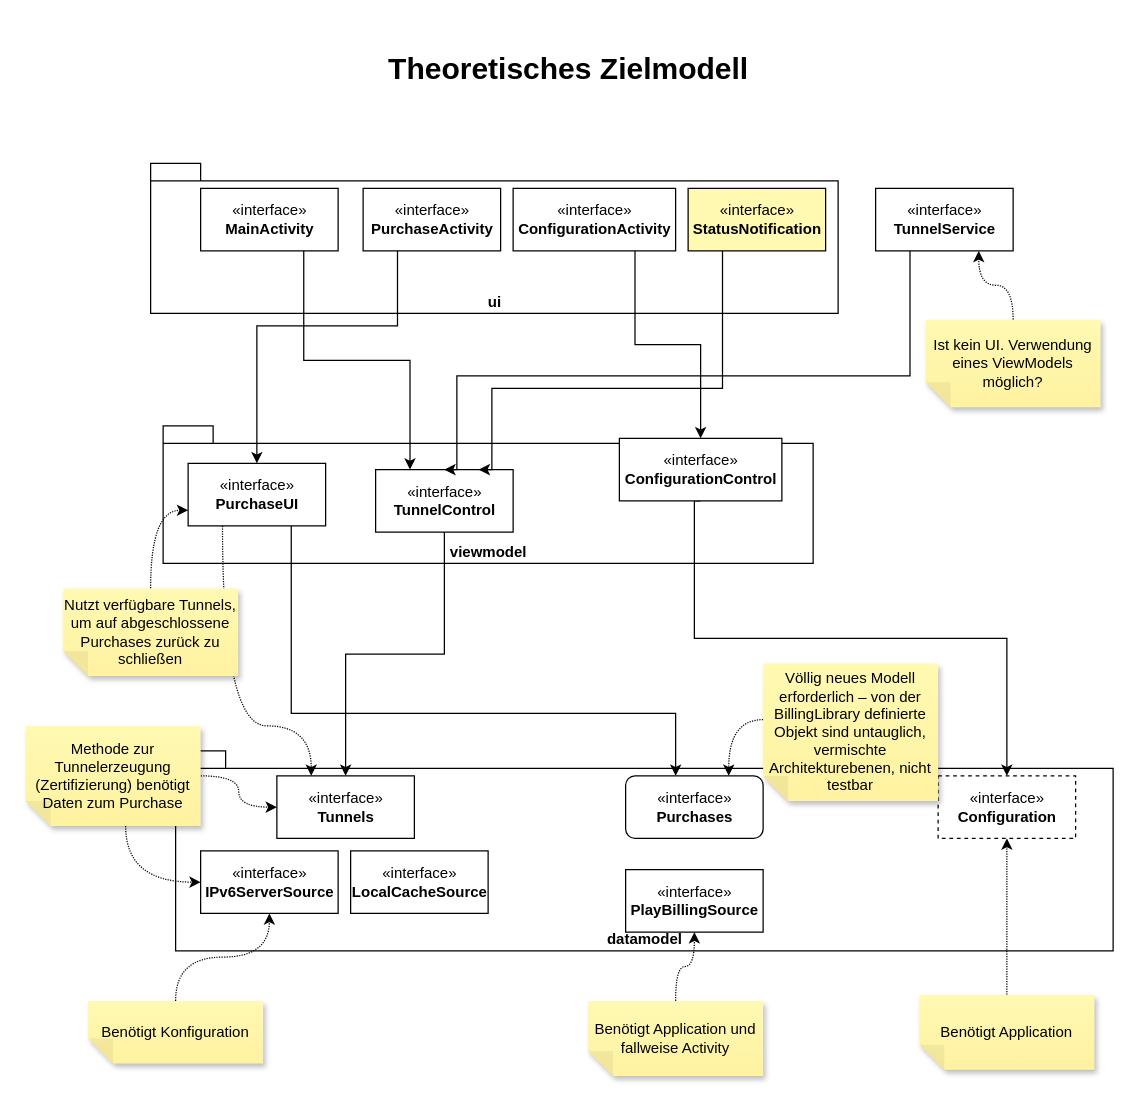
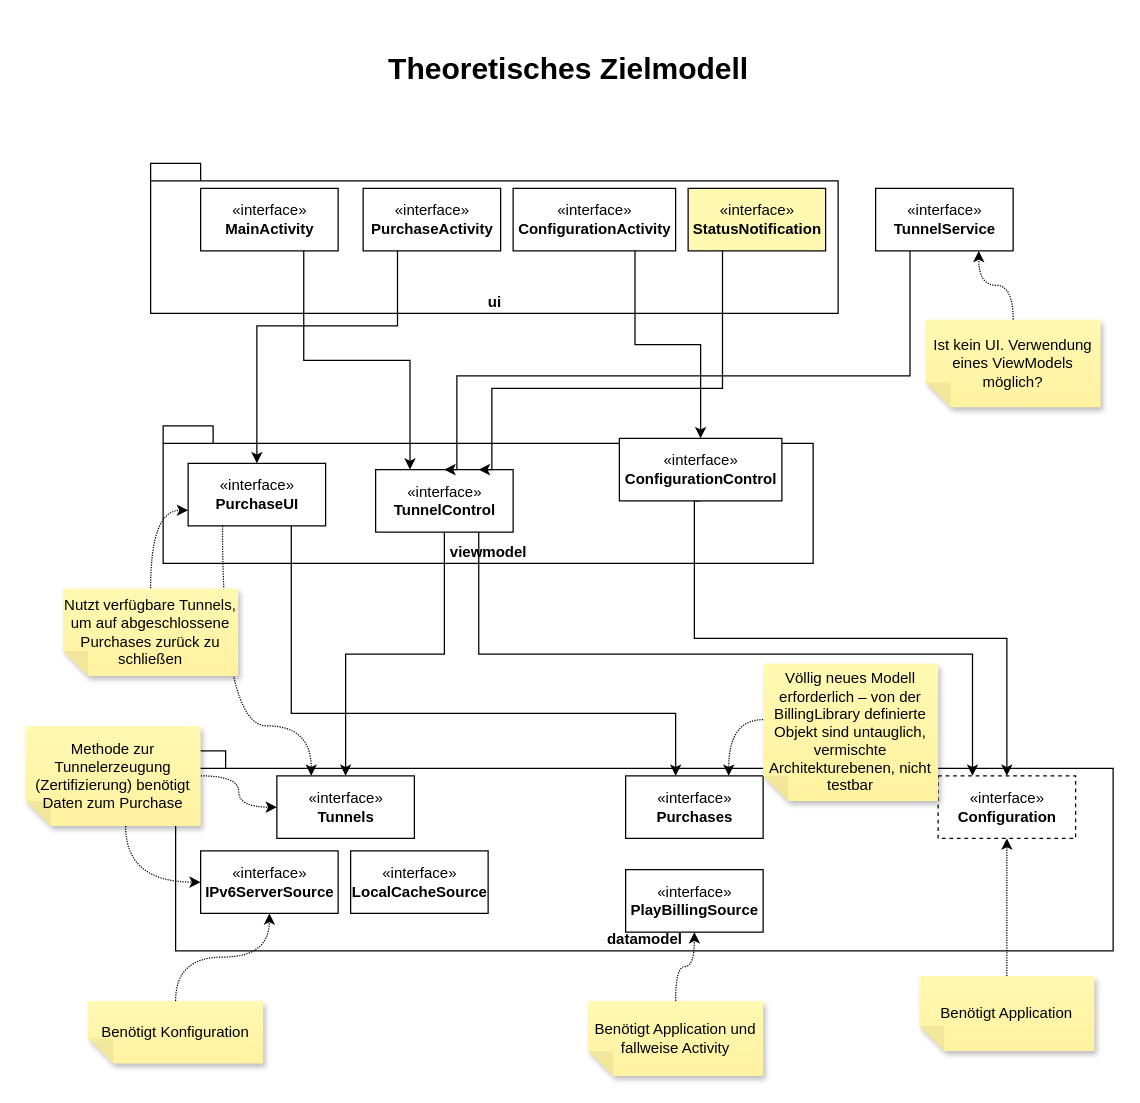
edge "«interface» TunnelControl" -> "«interface» Configuration": added
node "«interface» Purchases": shape rounded rectangle -> rectangle
node "Benötigt Application": moved (1007, 1032) -> (1007, 1013)
